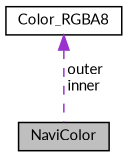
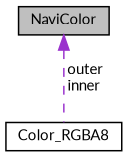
edge "NaviColor" -> "Color_RGBA8": reversed
